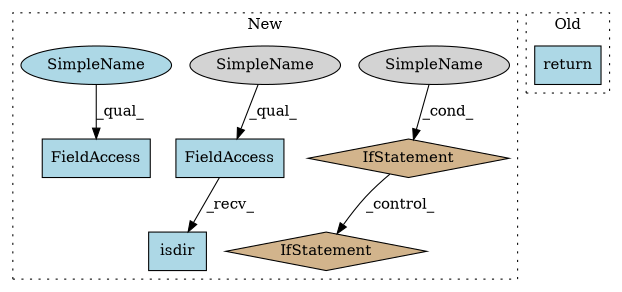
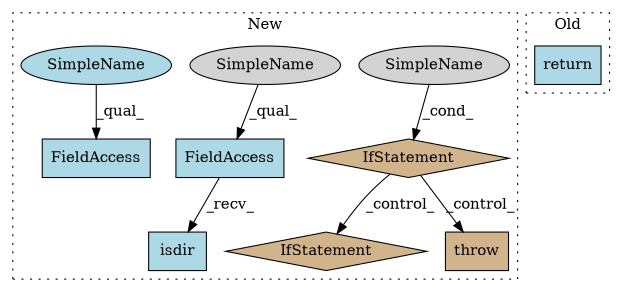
node "throw": added
